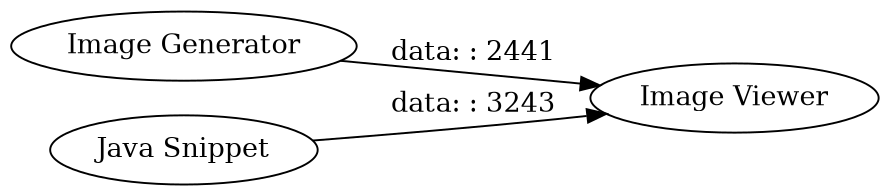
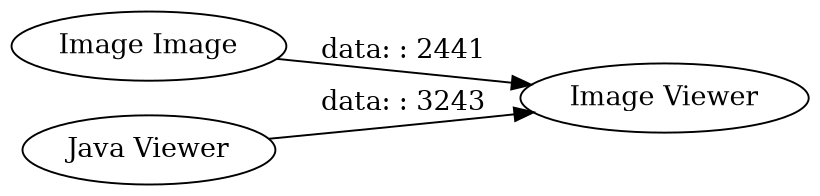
node "Image Generator": label "Image Generator" -> "Image Image"
node "Java Snippet": label "Java Snippet" -> "Java Viewer"
